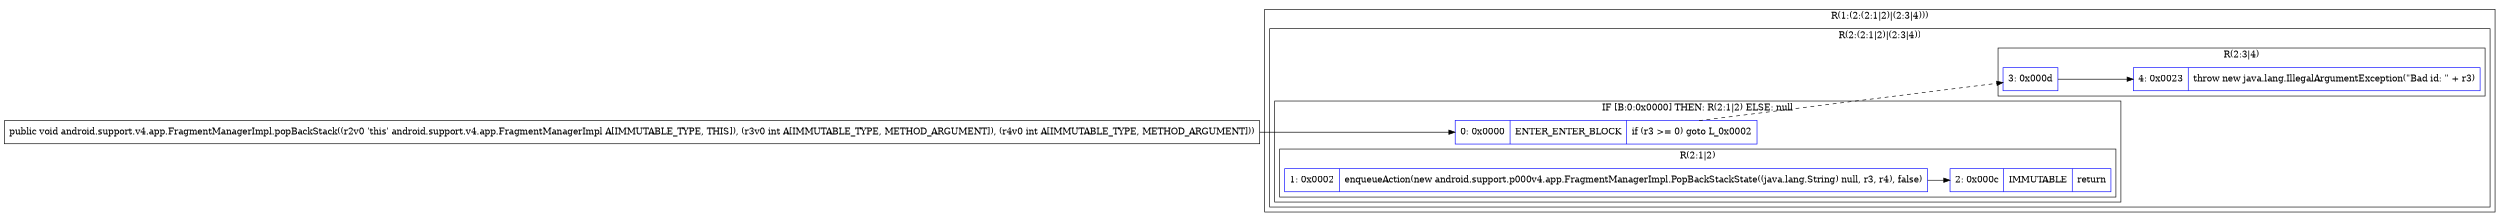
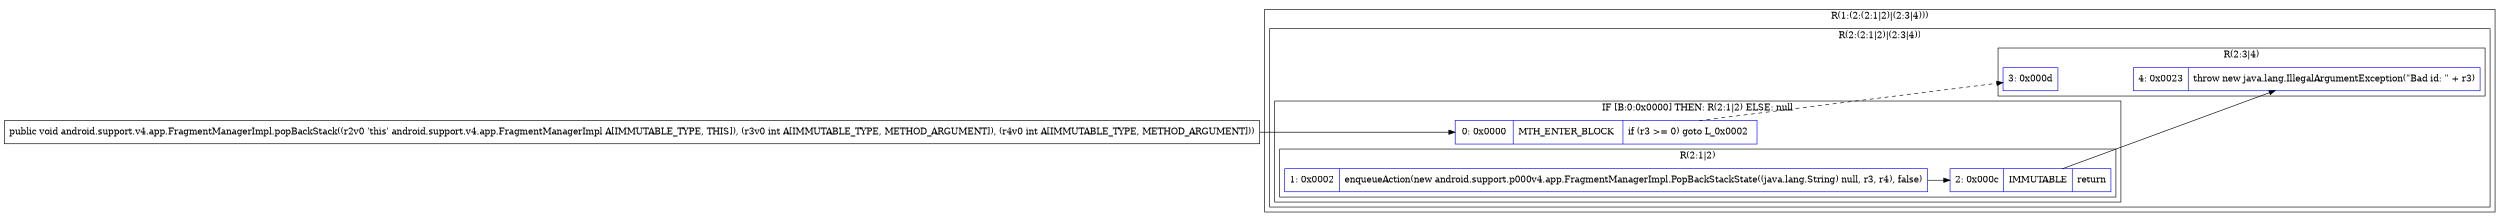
edge "3: 0x000d" -> "4: 0x0023": now "2: 0x000c" -> "4: 0x0023"
node "0: 0x0000": text "ENTER_ENTER_BLOCK" -> "MTH_ENTER_BLOCK"
